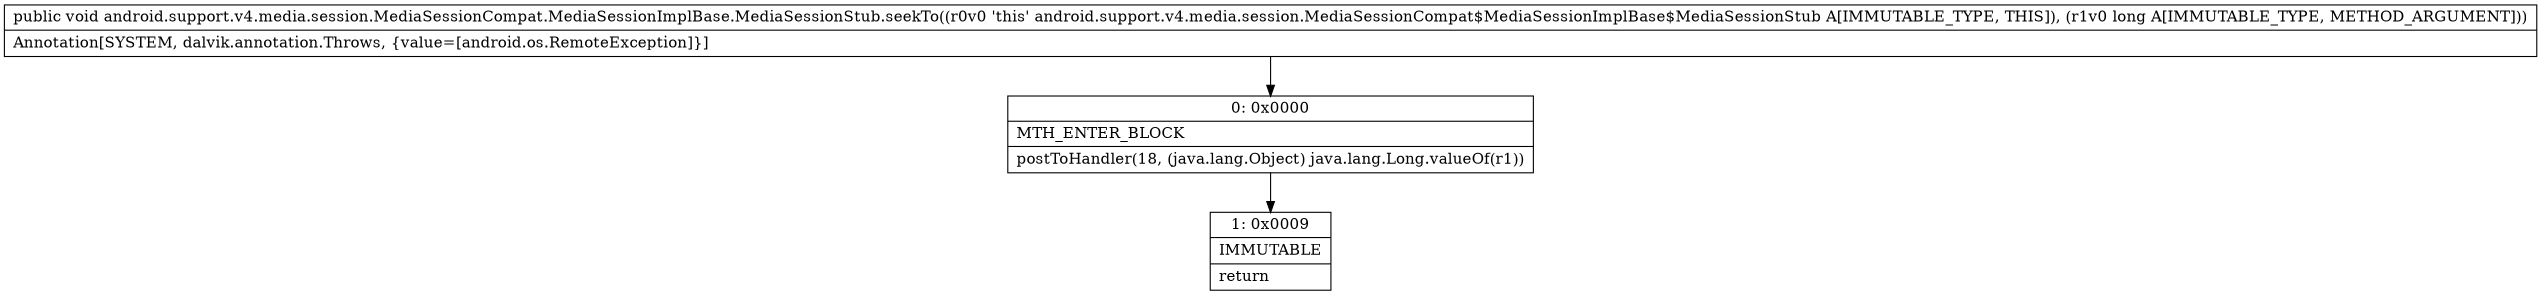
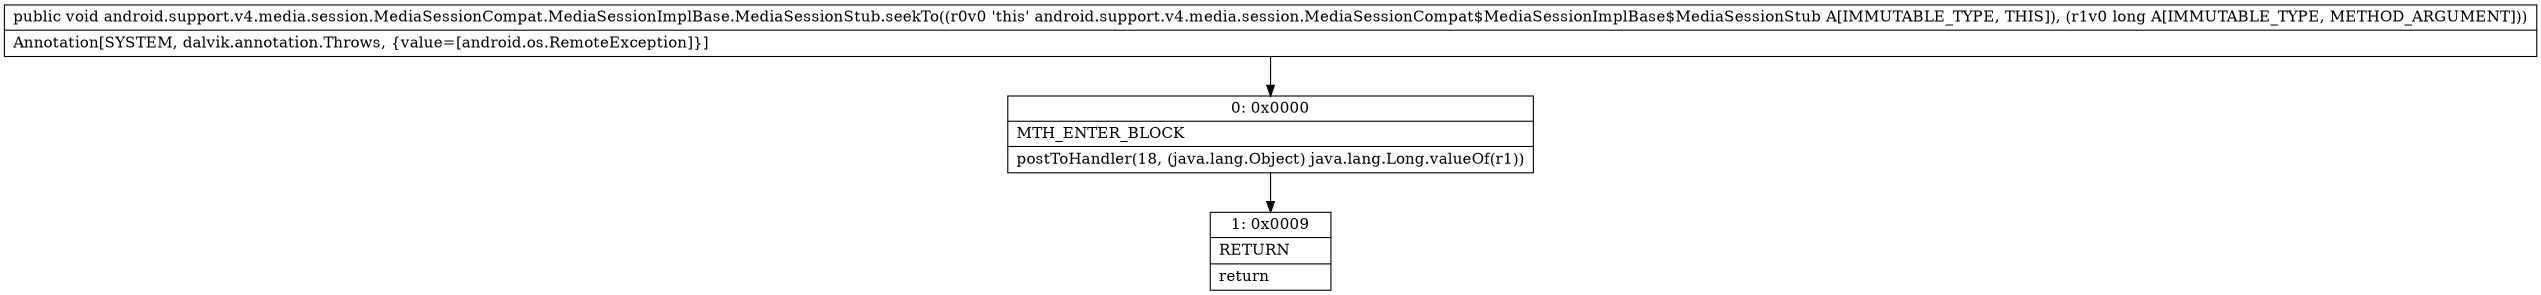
node "1: 0x0009": text "IMMUTABLE" -> "RETURN"
